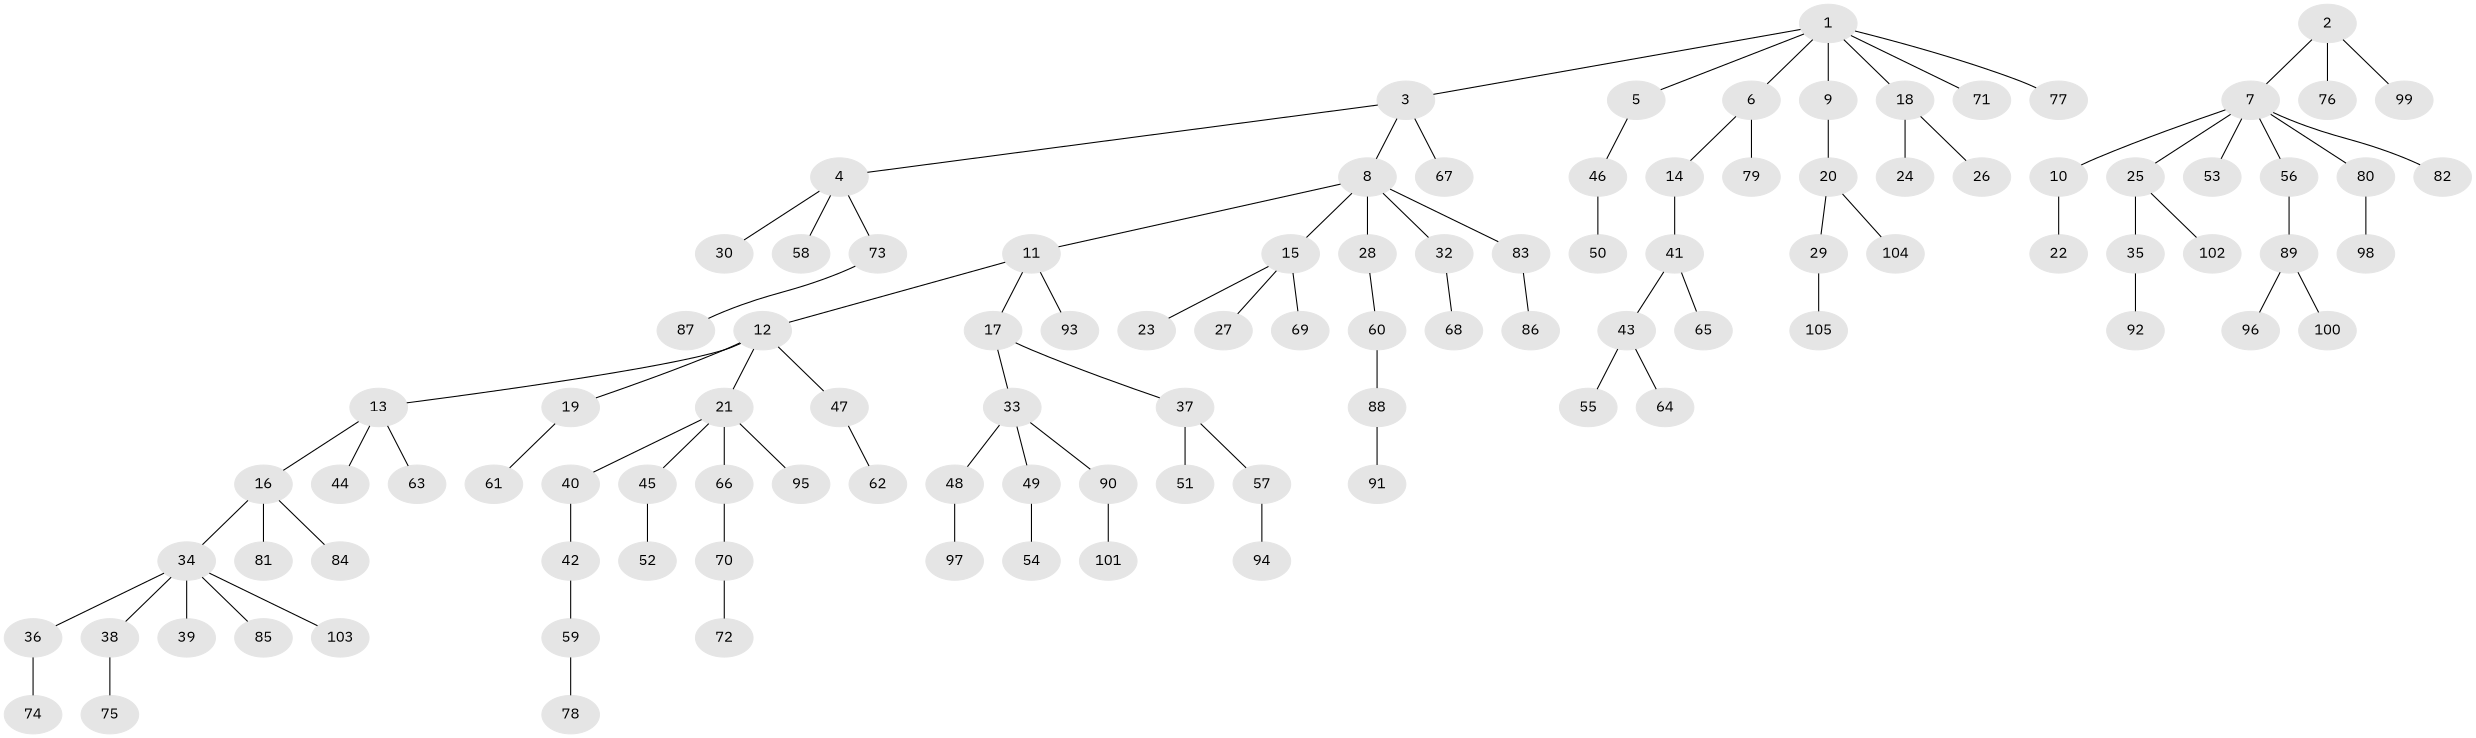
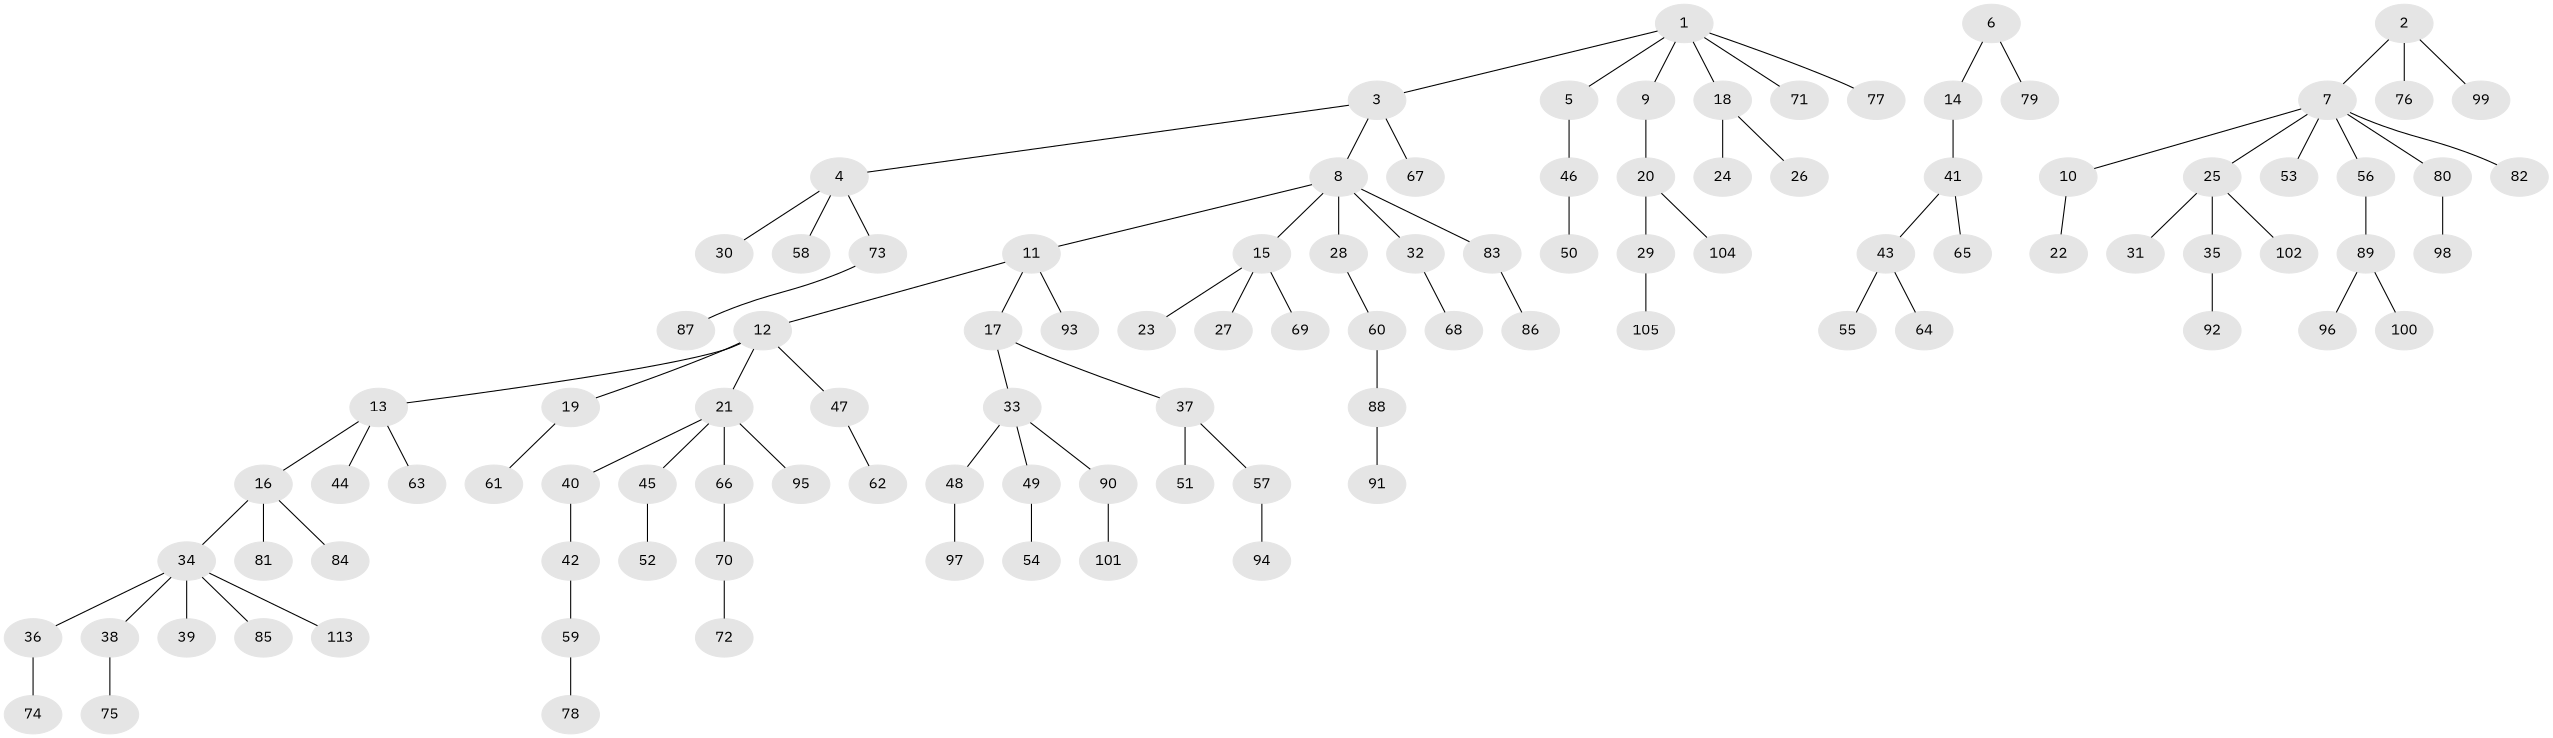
edge "1" -- "6": removed
node "31": added
node "103": label "103" -> "113"
